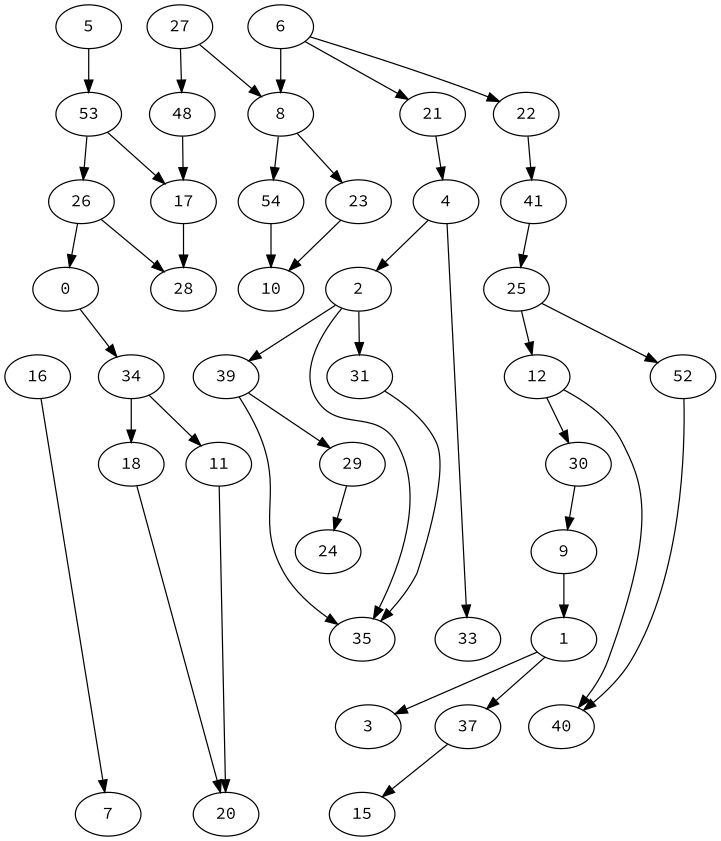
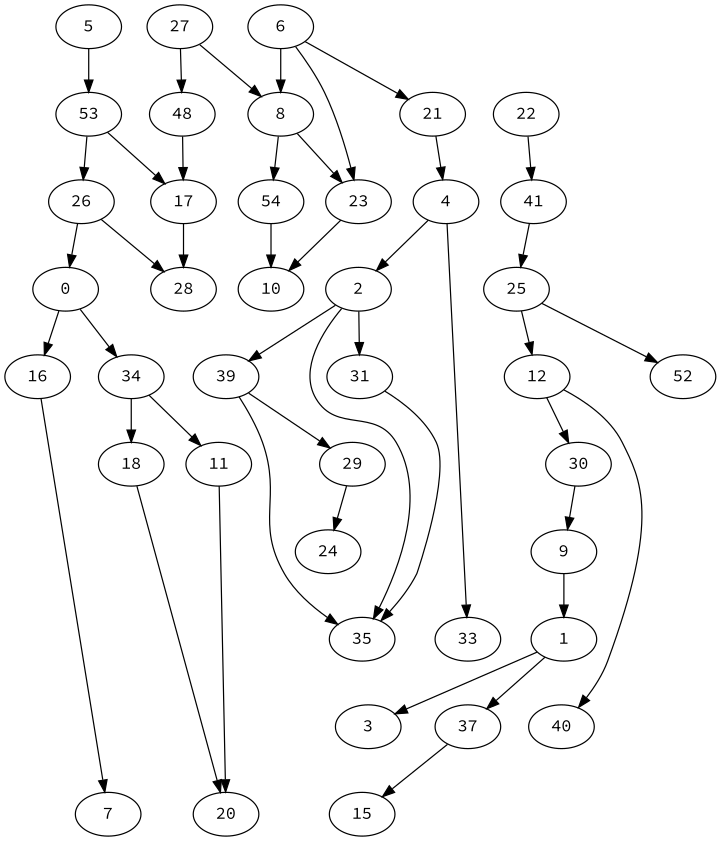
edge "6" -> "22": now "6" -> "23"
edge "0" -> "16": added
edge "52" -> "40": removed
